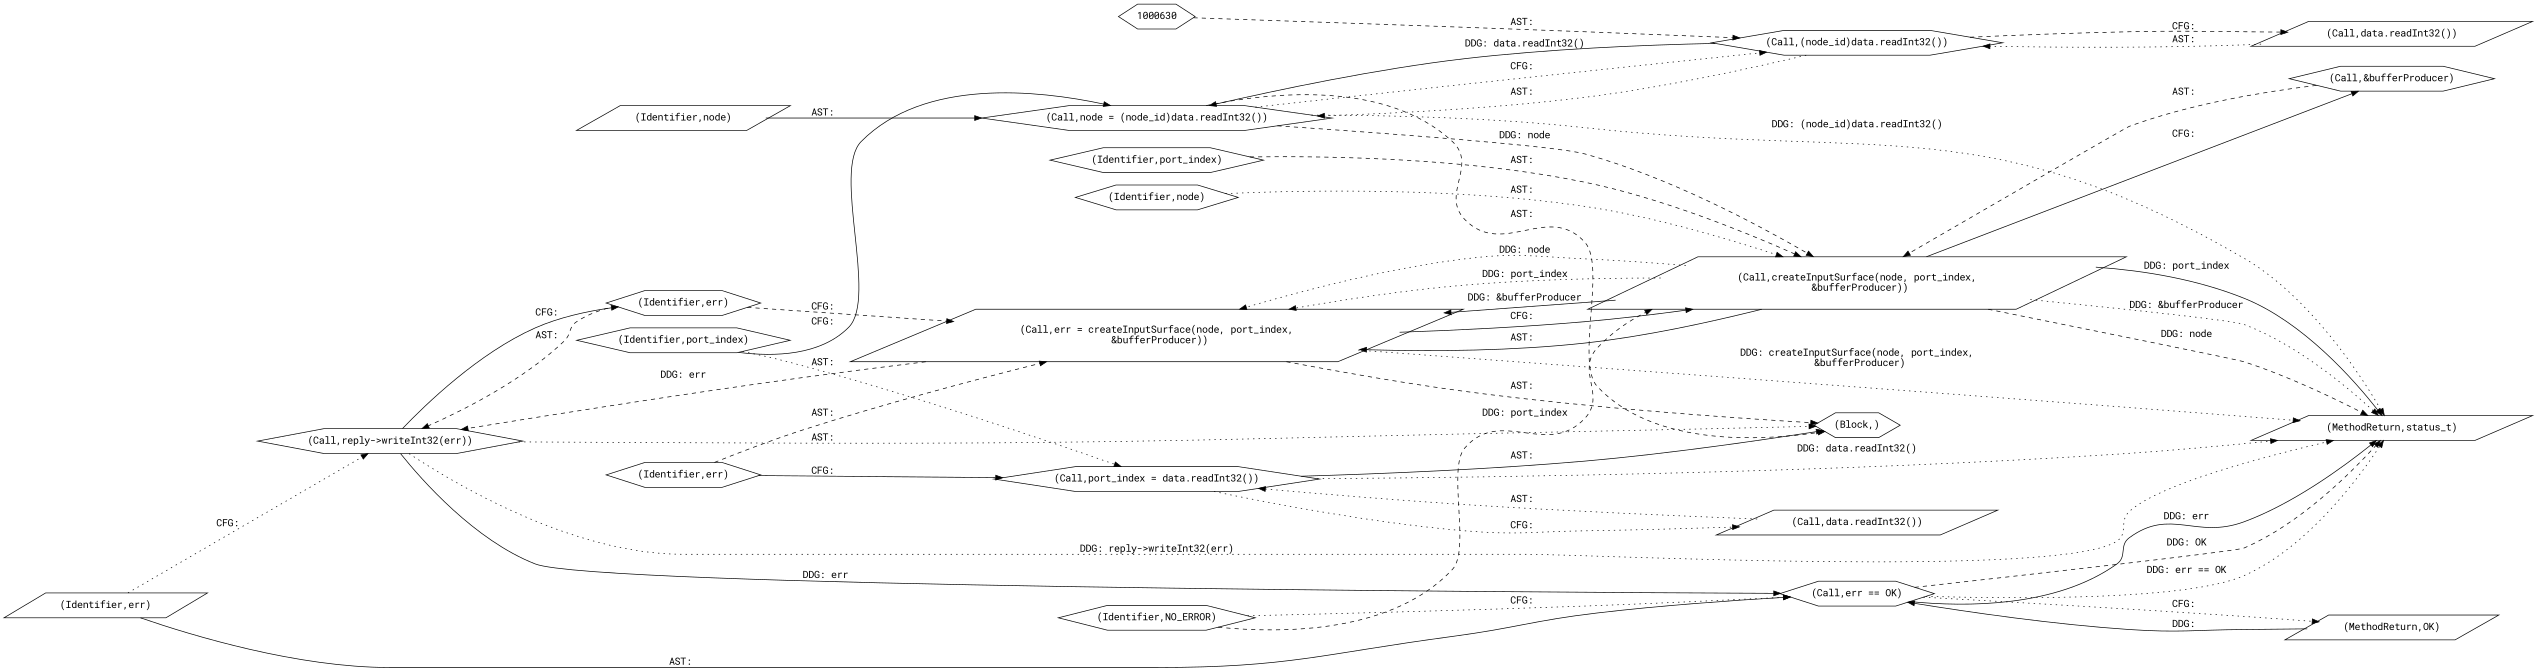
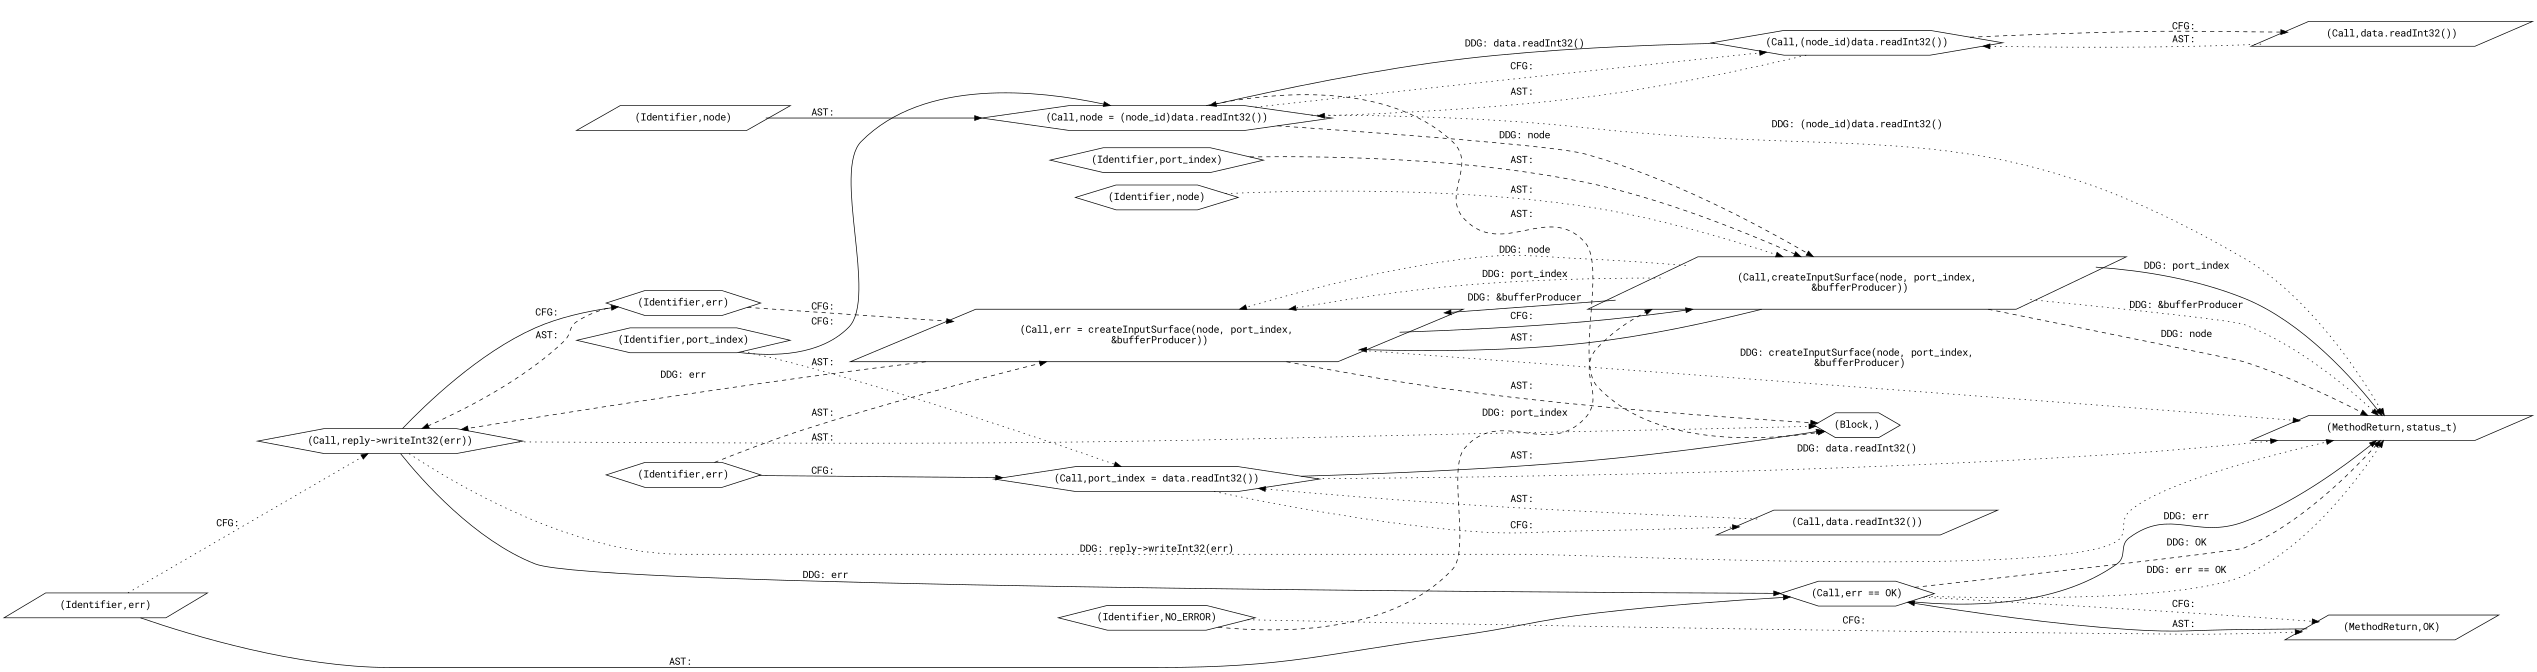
node "1000630": removed
node "(Call,&bufferProducer)": removed
edge "(Identifier,NO_ERROR)" -> "(Call,err == OK)": now "(Identifier,NO_ERROR)" -> "(MethodReturn,OK)"
edge "(MethodReturn,OK)" -> "(Call,err == OK)": label "DDG: " -> "AST: "
